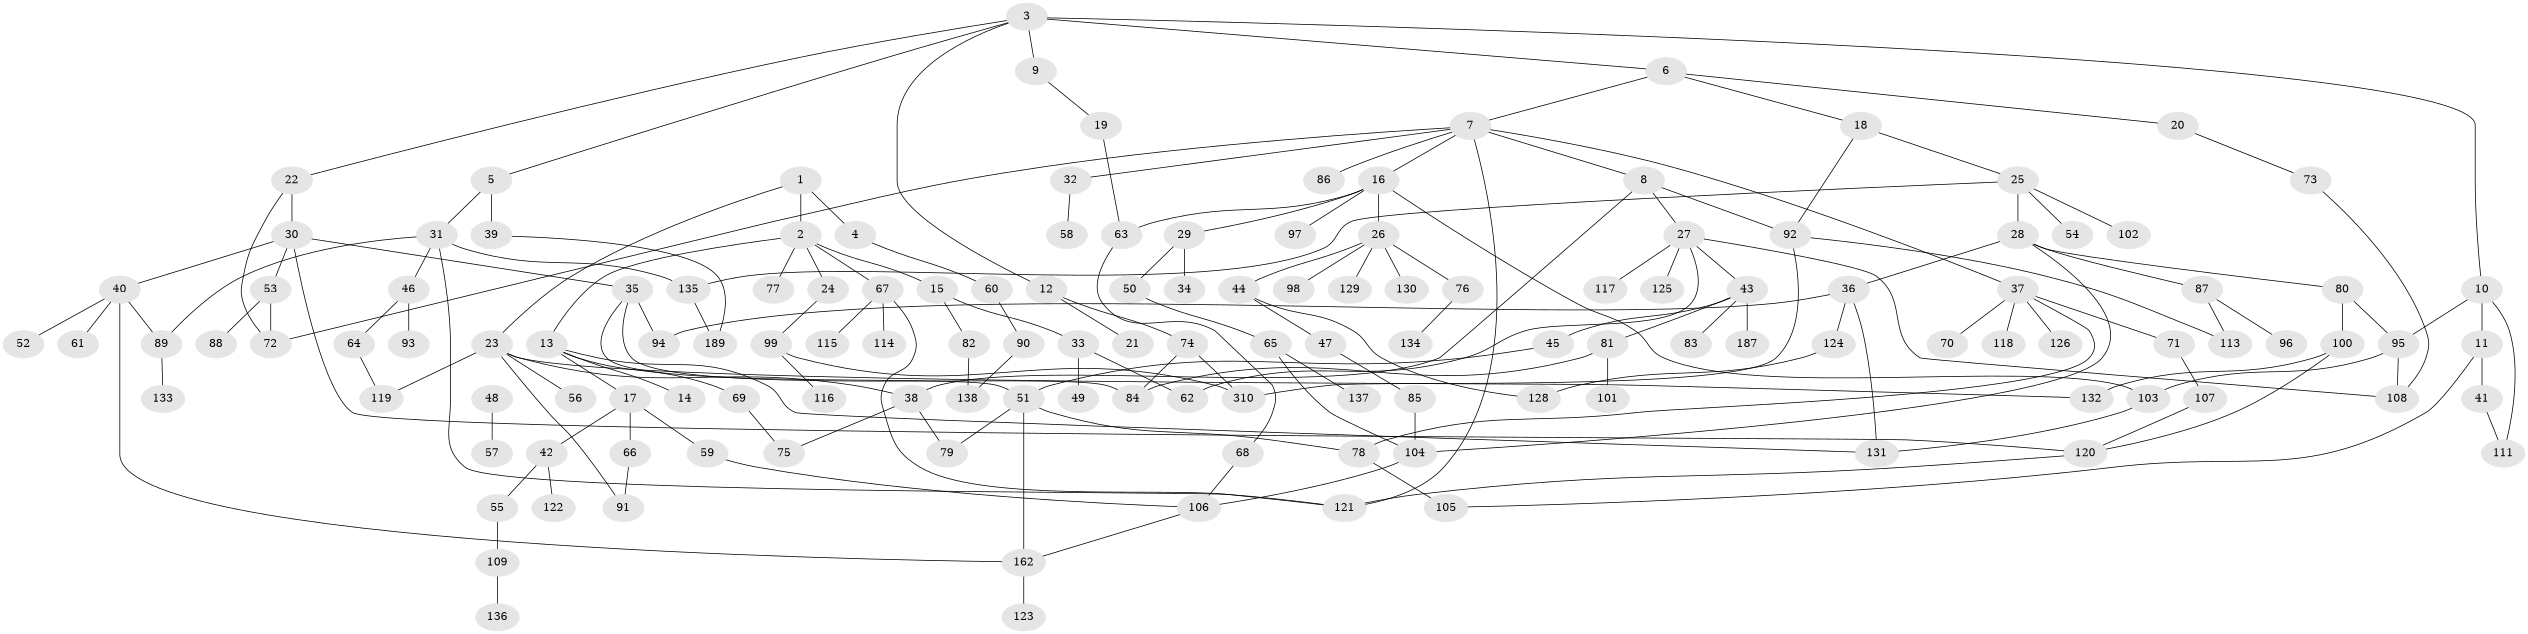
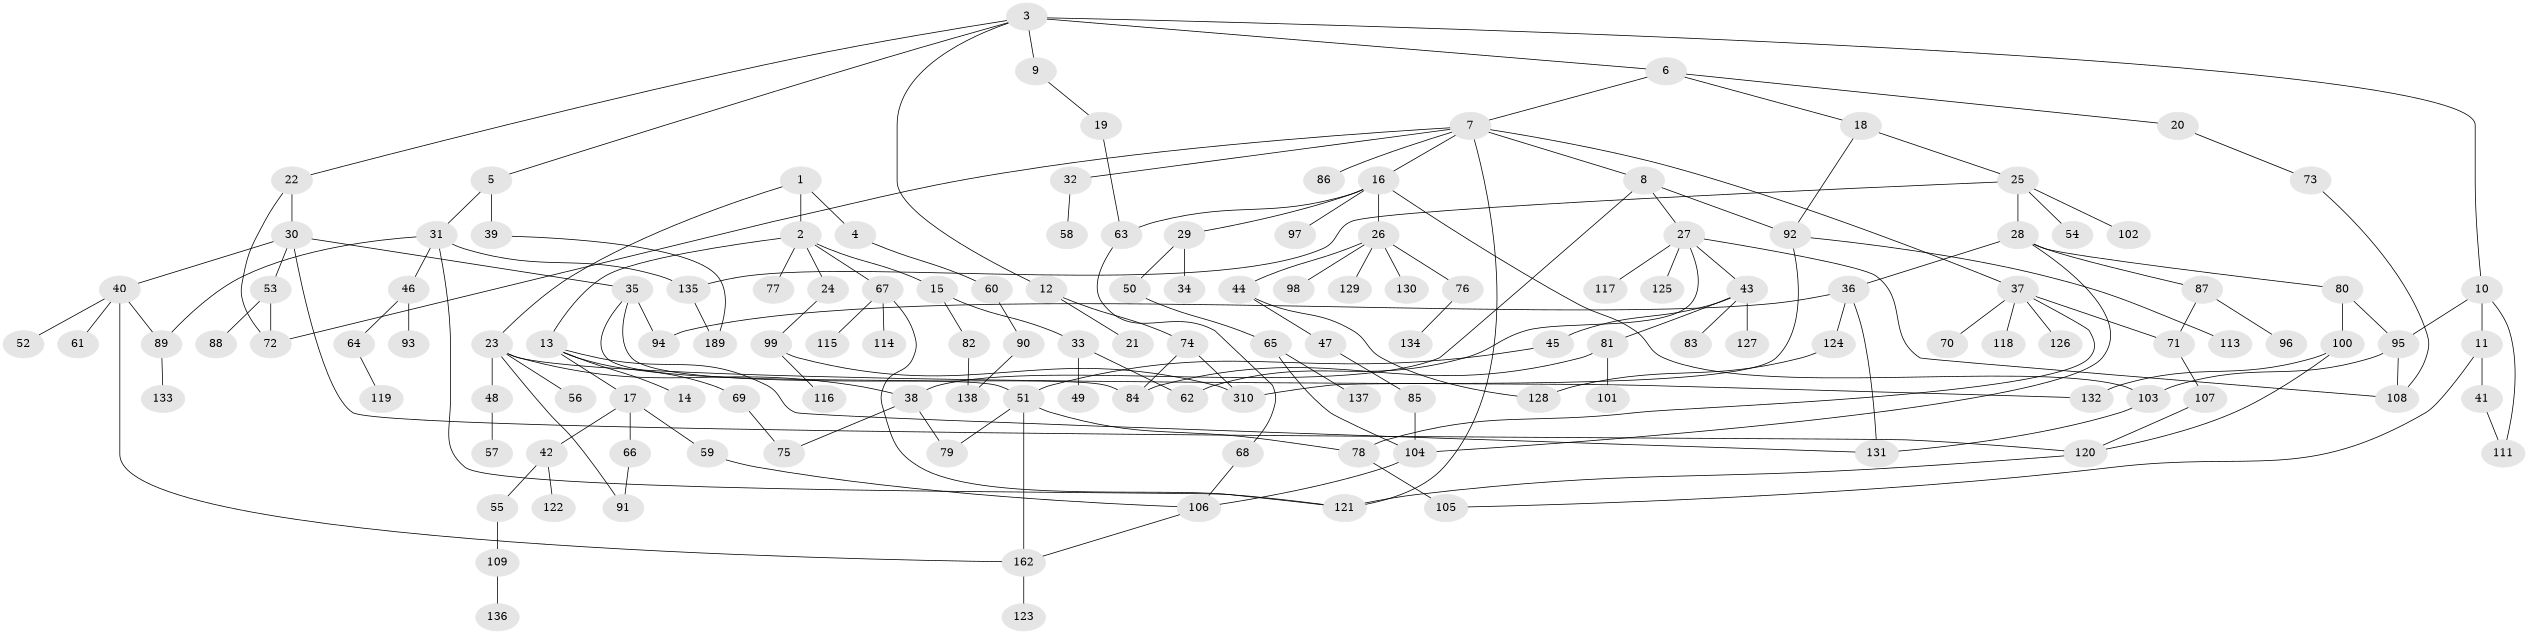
edge "87" -- "113": now "87" -- "71"
node "187": label "187" -> "127"
edge "23" -- "119": now "23" -- "48"
